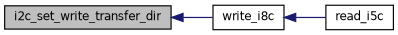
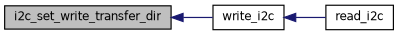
node "write_i8c": label "write_i8c" -> "write_i2c"
node "read_i5c": label "read_i5c" -> "read_i2c"
